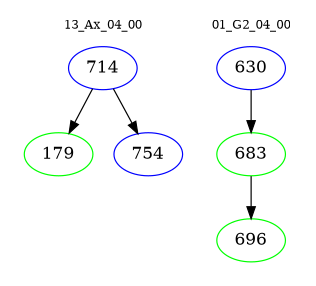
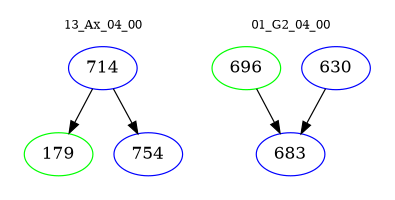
node "683": color green -> blue
edge "683" -> "696": reversed
